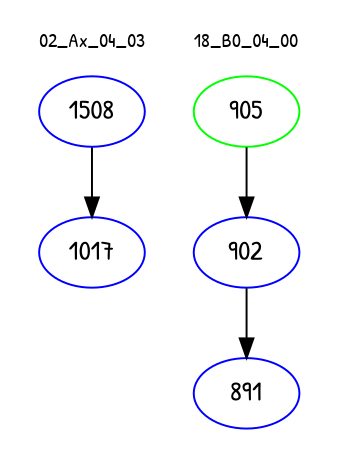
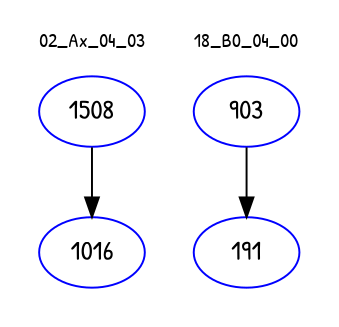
node "905": removed
node "1017": label "1017" -> "1016"
node "902": label "902" -> "903"
node "891": label "891" -> "191"
